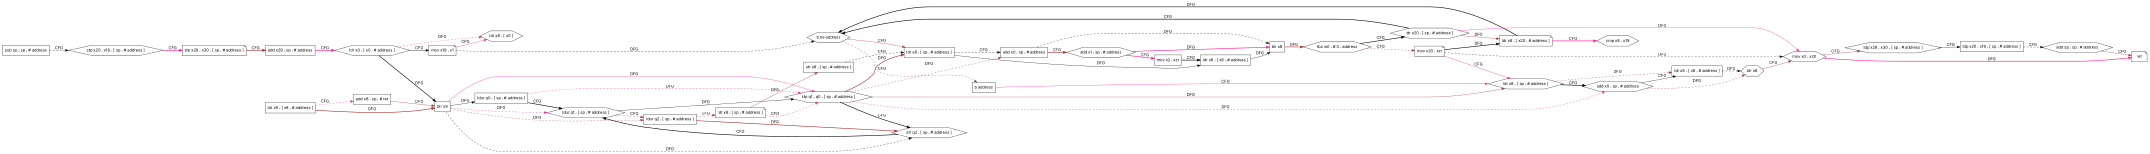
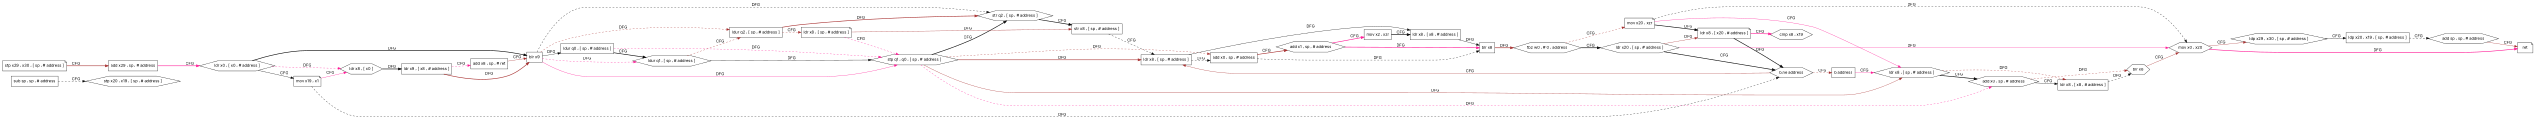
edge "stp x20 , x19 , [ sp , # address ]" -> "stp x29 , x30 , [ sp , # address ]": removed, label "CFG"
edge "ldr x8 , [ x0 ]" -> "ldr x9 , [ x8 , # address ]": added, label "DFG"
edge "str q2 , [ sp , # address ]" -> "ldur q1 , [ sp , # address ]": now "str q2 , [ sp , # address ]" -> "str x8 , [ sp , # address ]"
